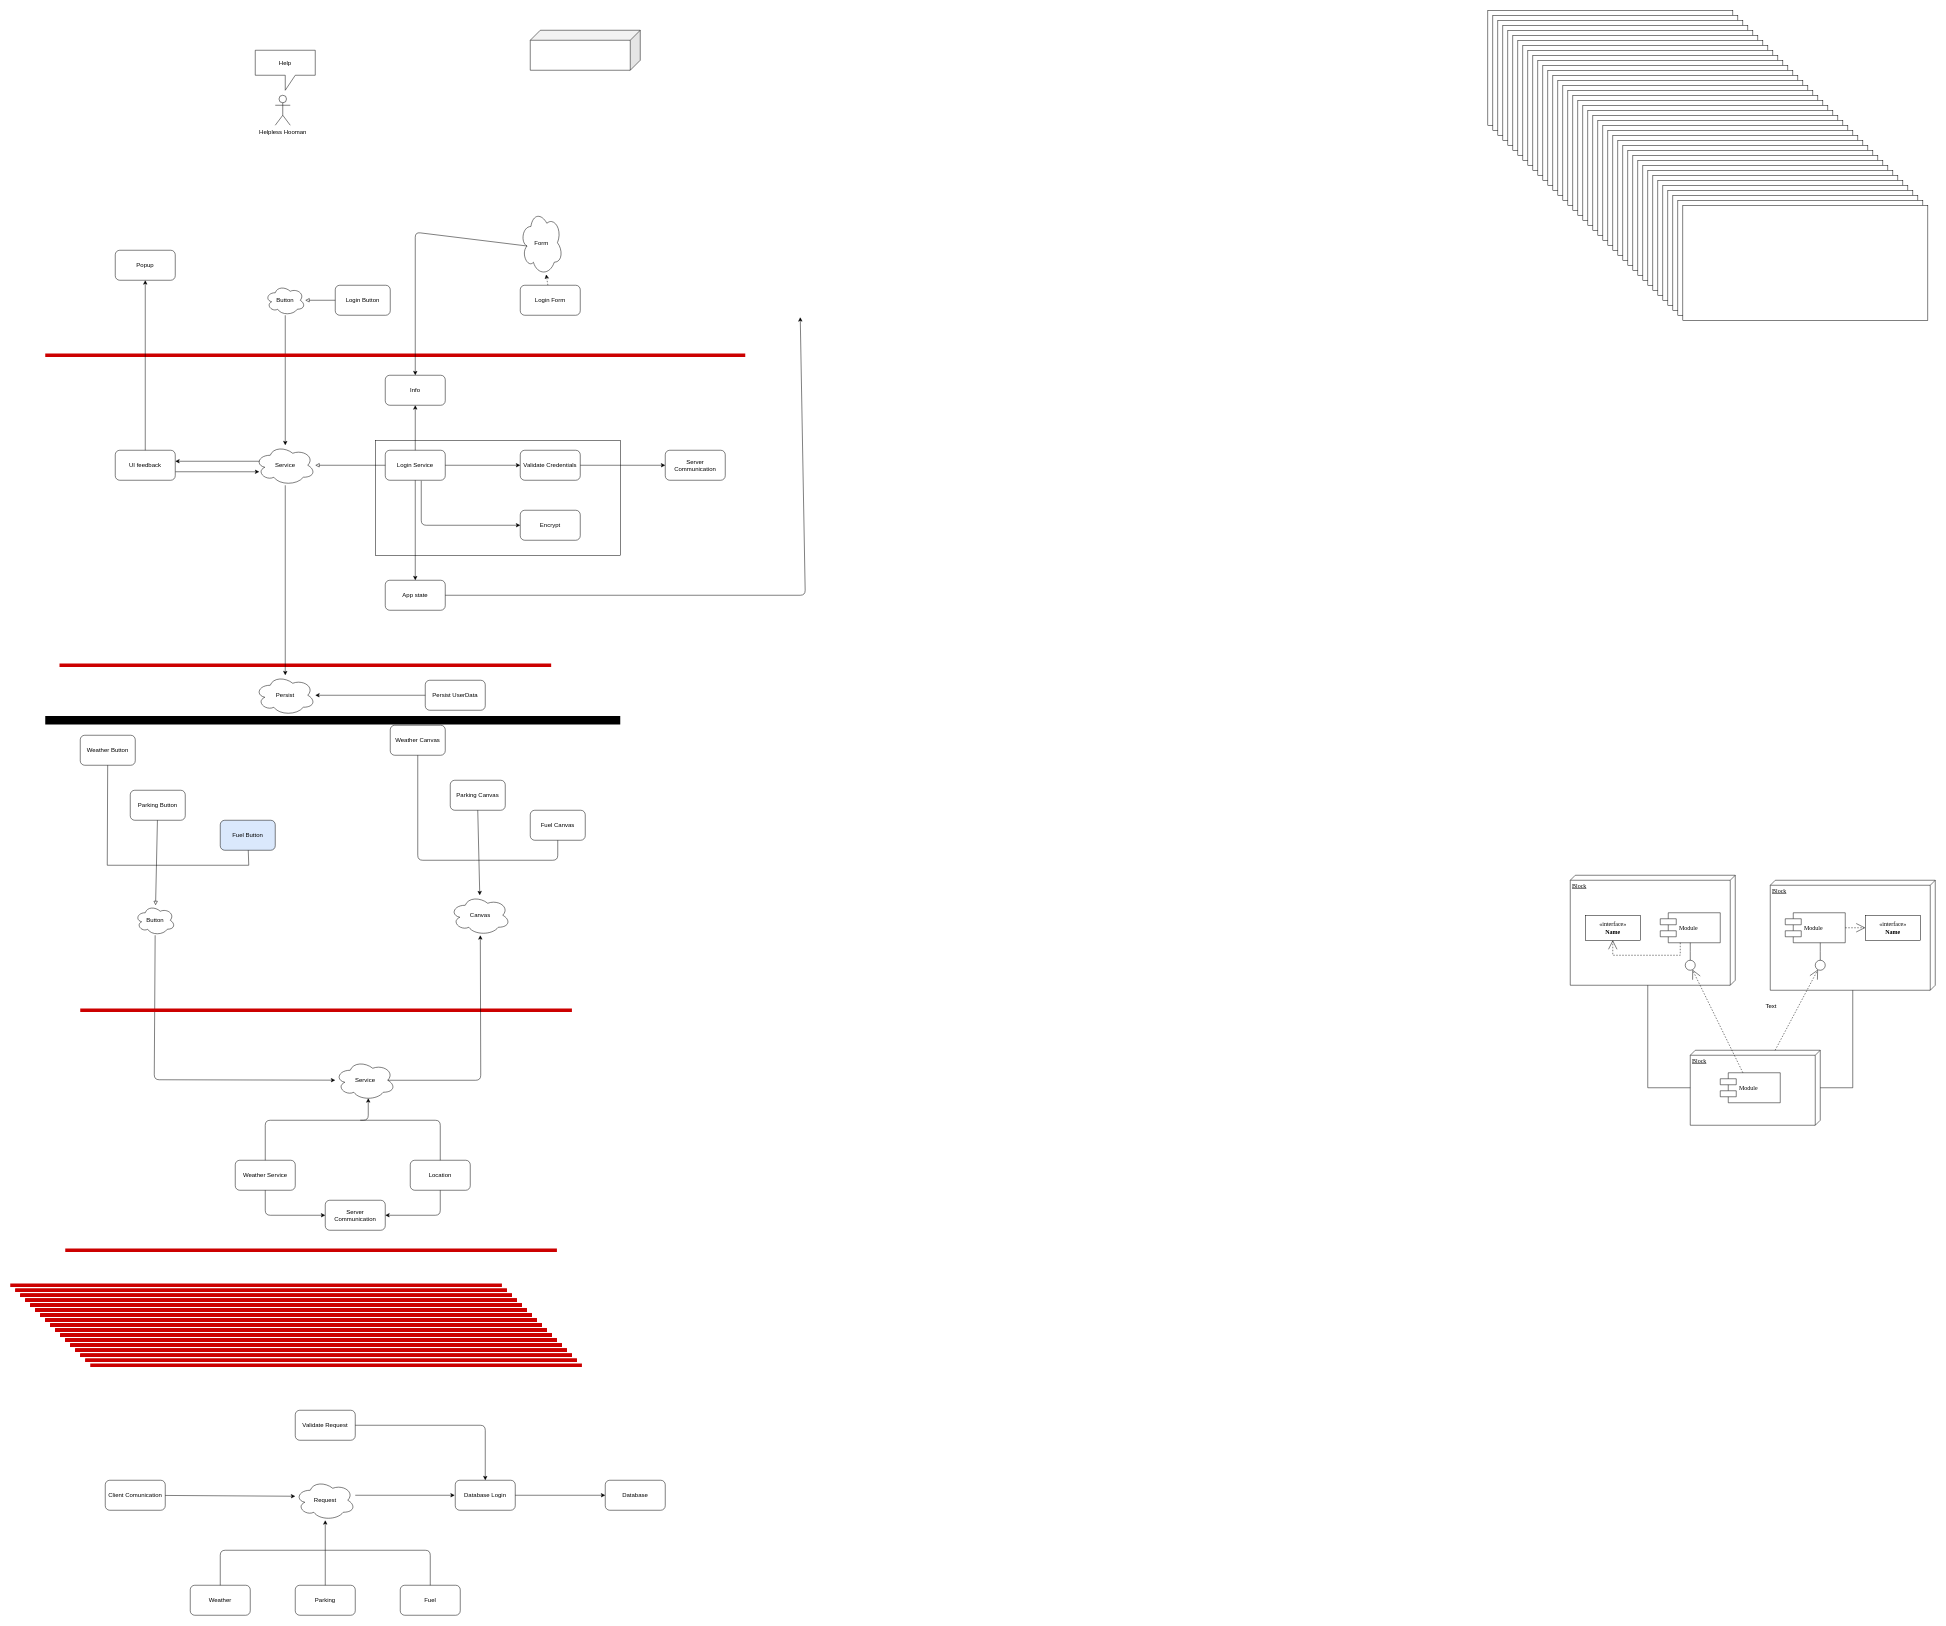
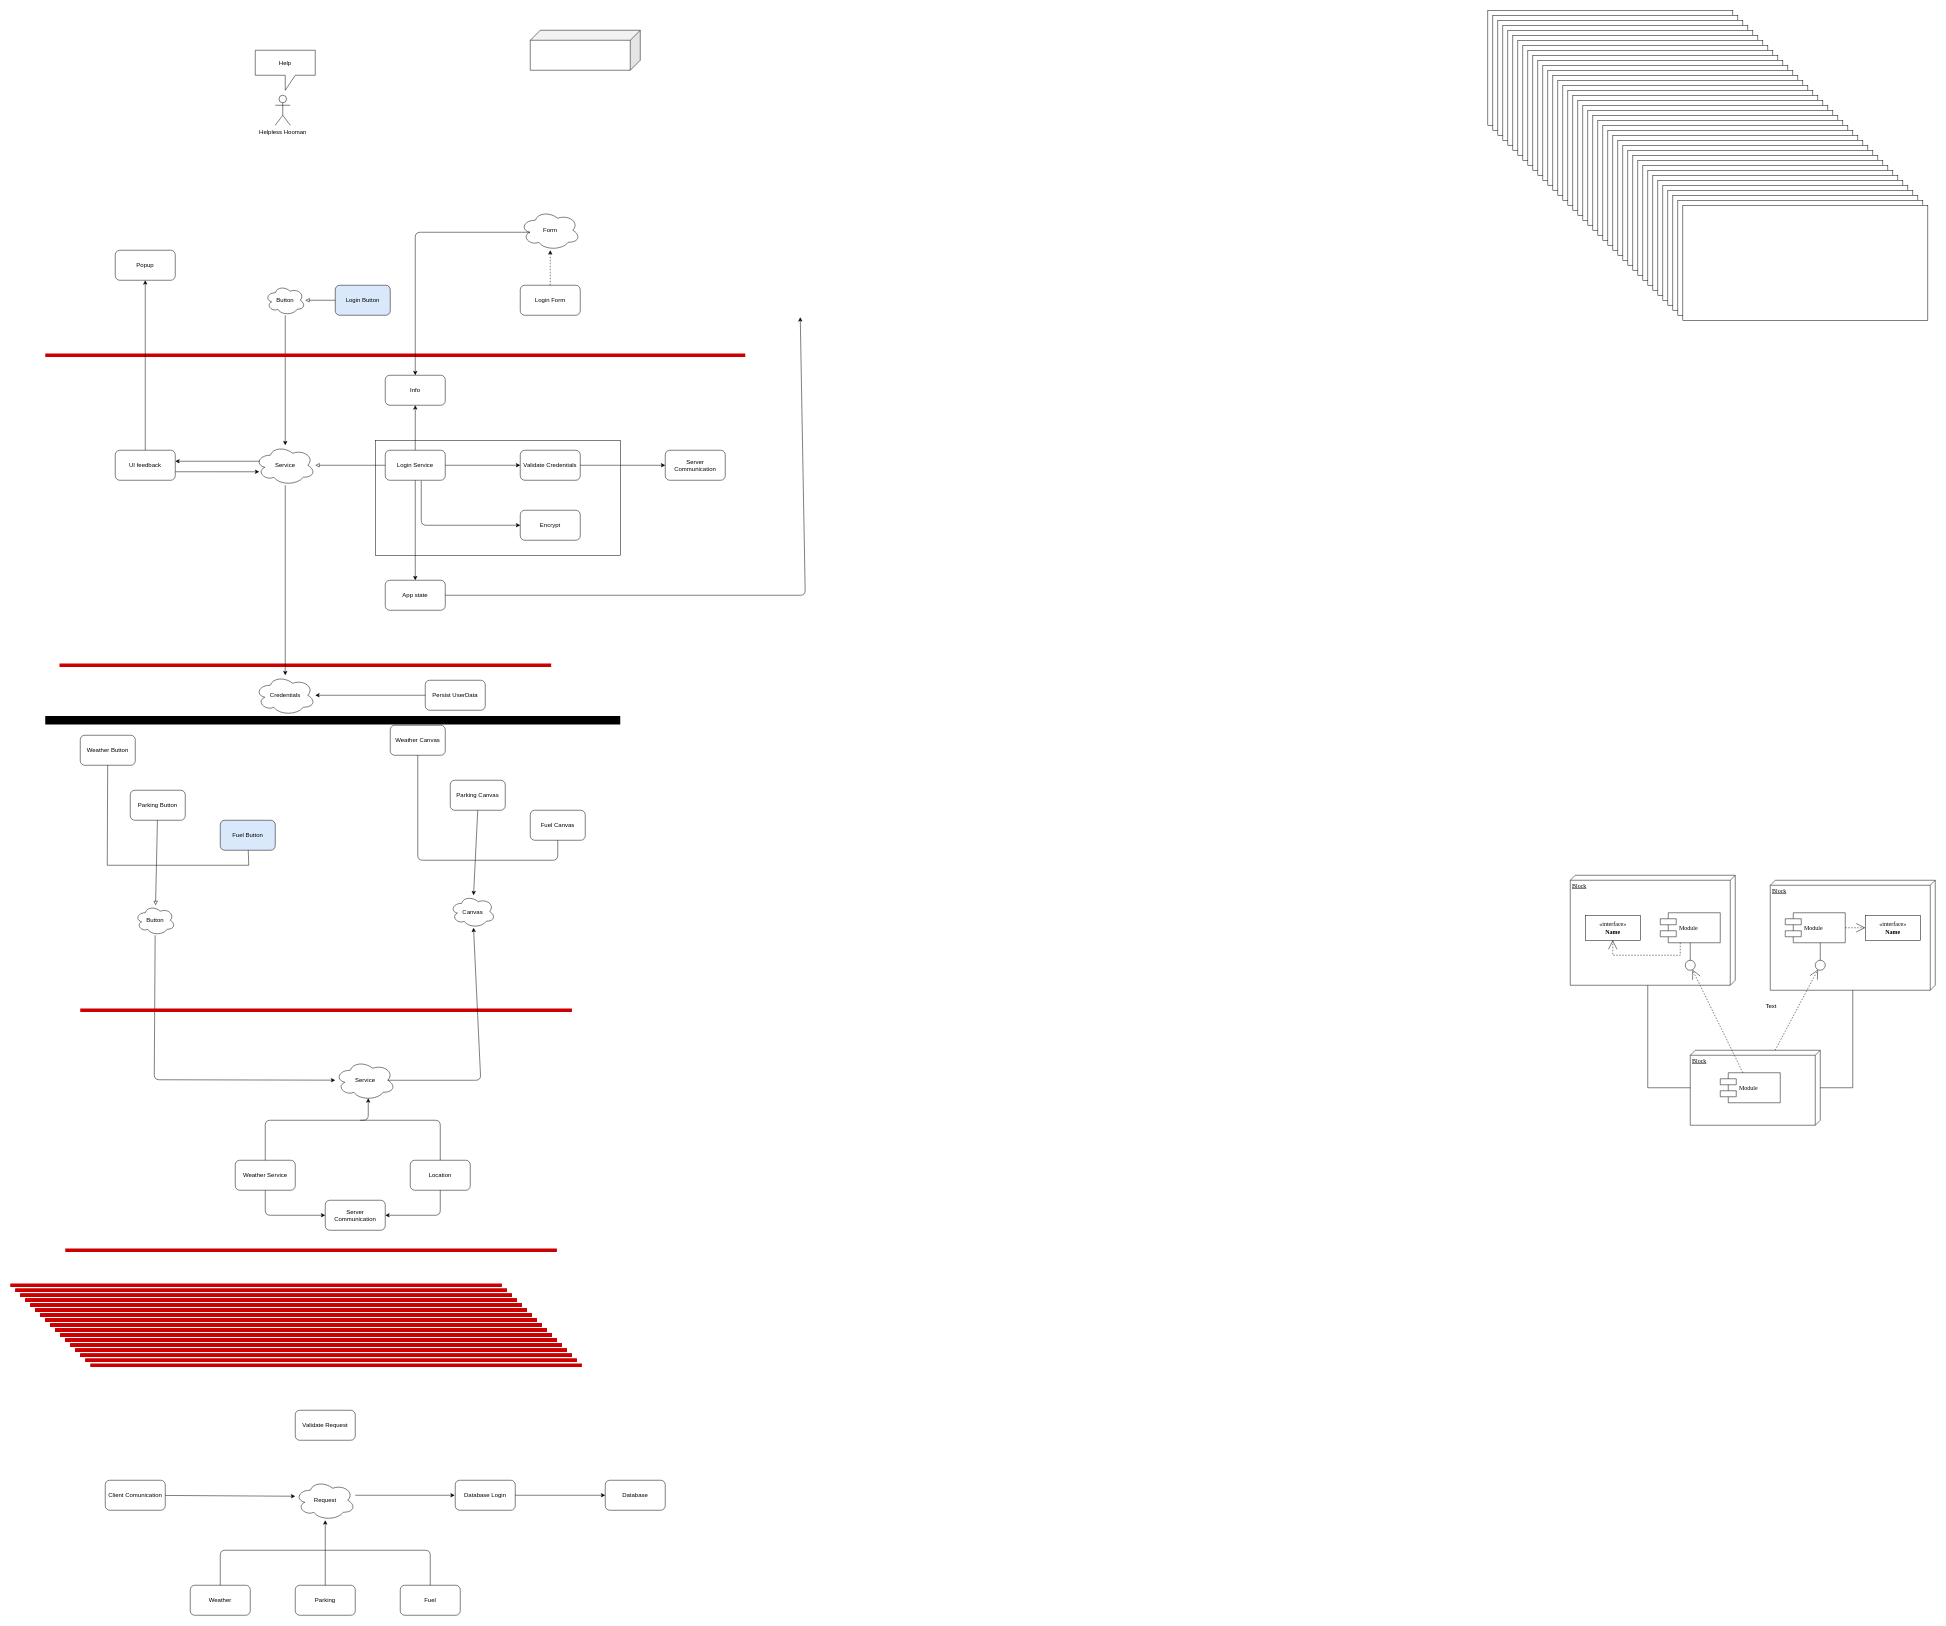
node "Form": size 43x65 -> 60x40
node "Login Button": fillcolor #ffffff -> #dae8fc
node "Persist": label "Persist" -> "Credentials"
node "Canvas": size 60x40 -> 45x33
edge "Validate Request" -> "Database Login": removed
